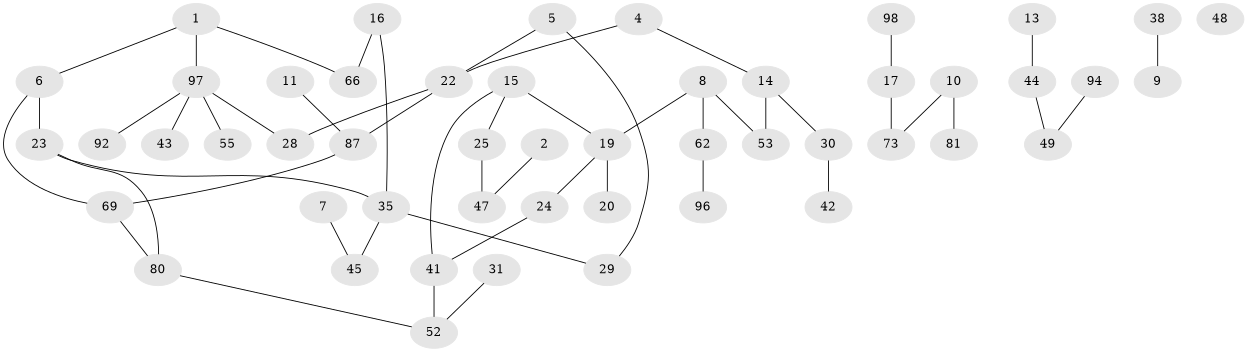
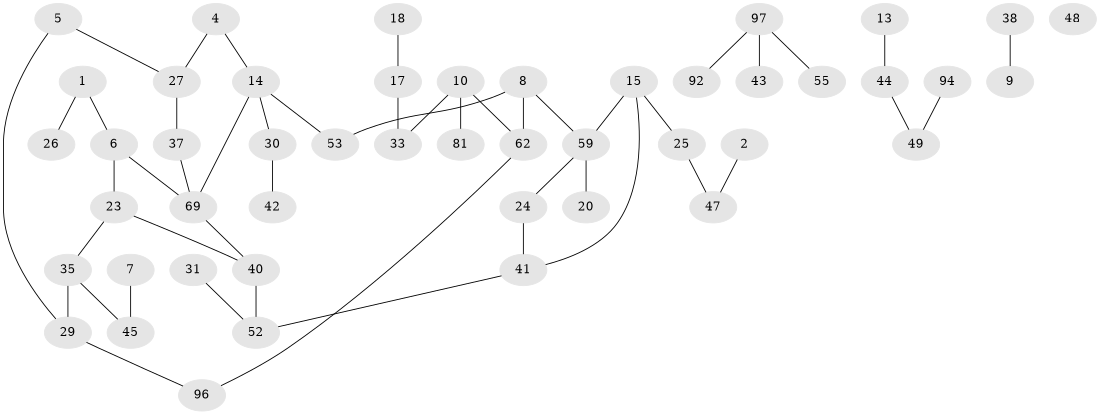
node "16": removed
node "98": label "98" -> "18"
edge "1" -- "97": removed
node "11": removed
node "66": label "66" -> "26"
node "22": label "22" -> "27"
edge "10" -- "62": added
edge "14" -- "69": added
node "28": removed
node "87": label "87" -> "37"
node "19": label "19" -> "59"
node "73": label "73" -> "33"
node "80": label "80" -> "40"
edge "29" -- "96": added
